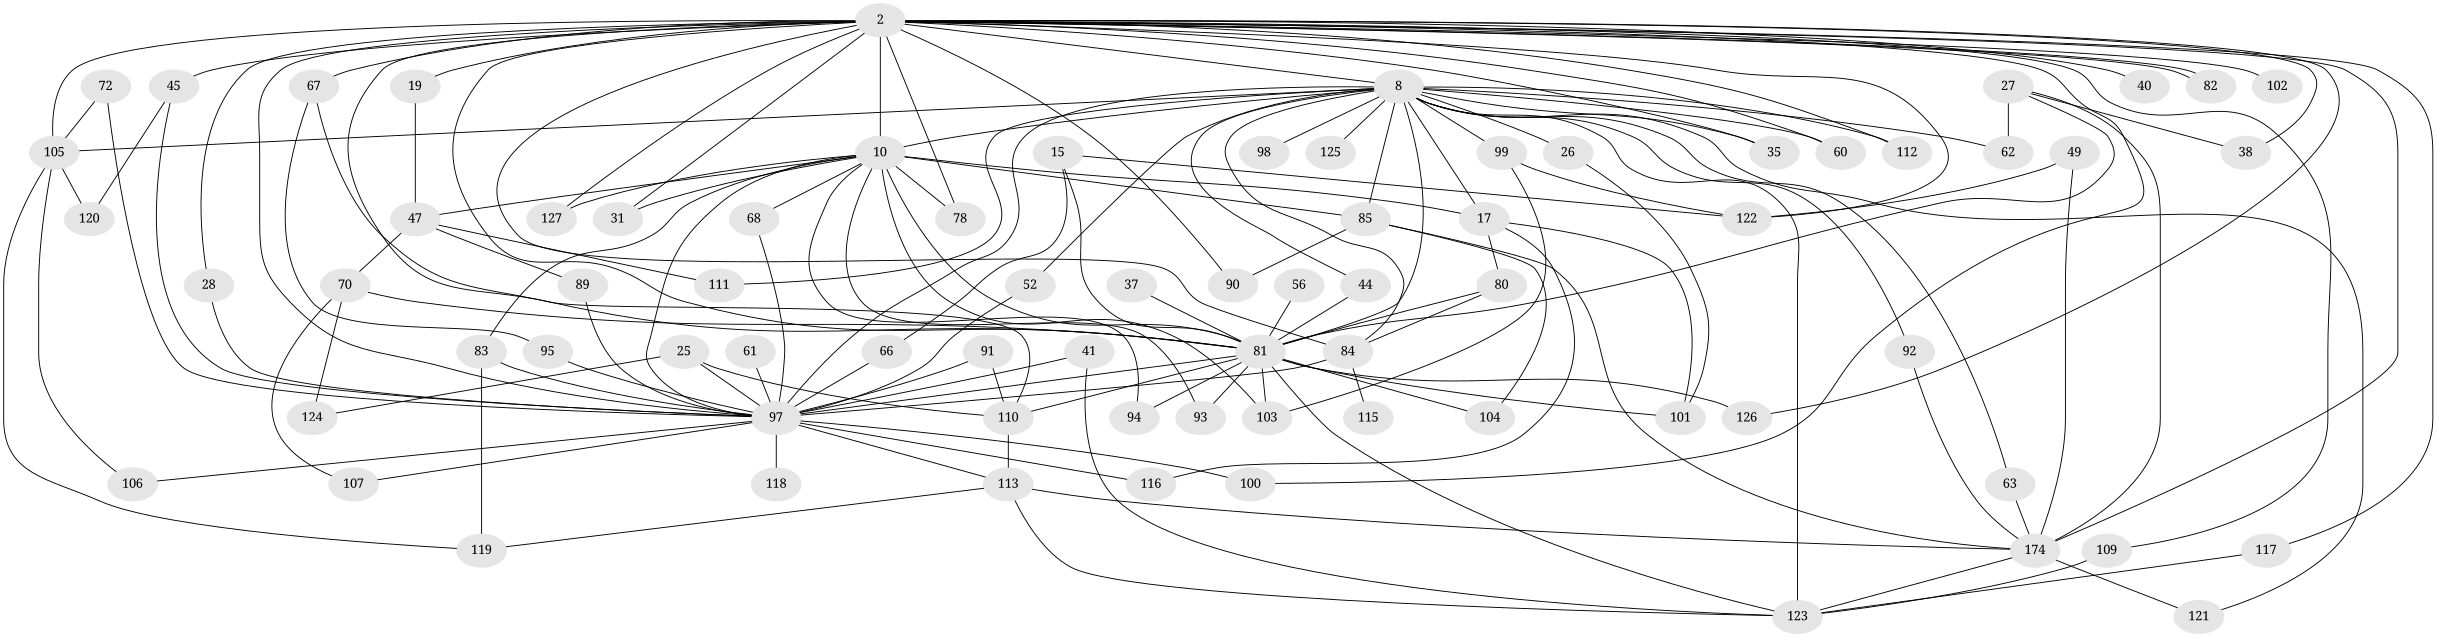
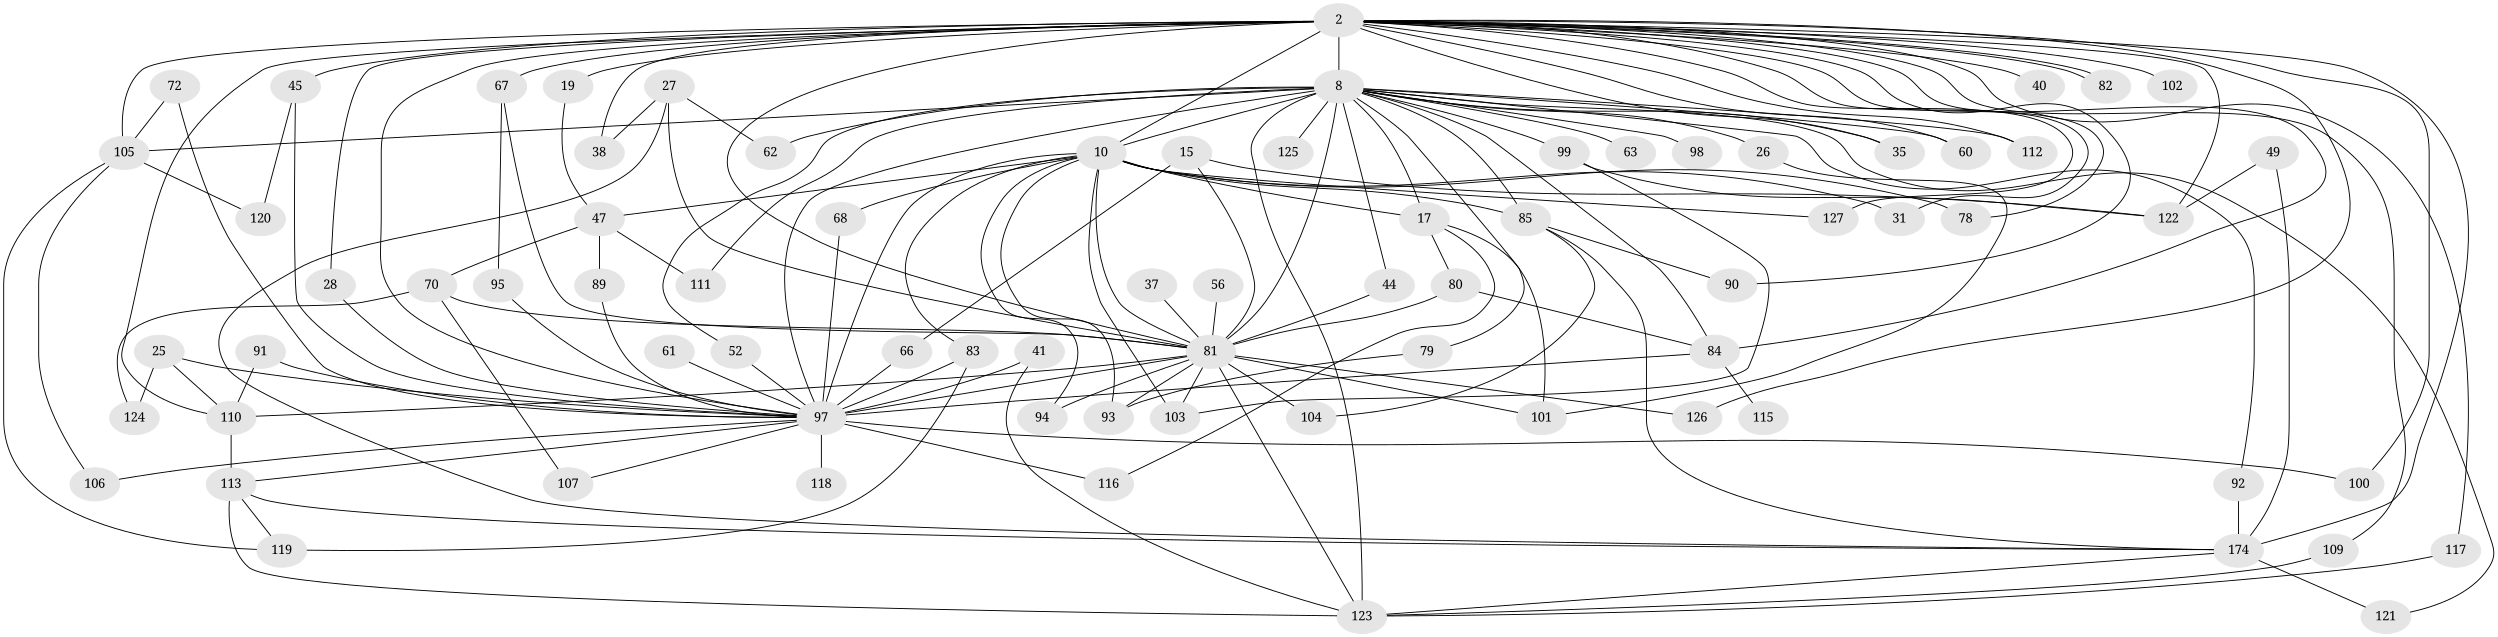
node "79": added
edge "63" -- "174": removed
